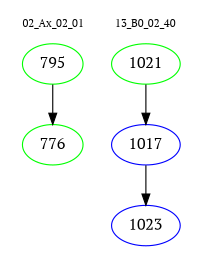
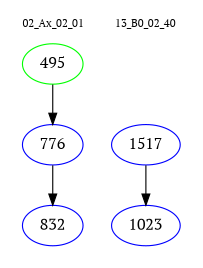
node "795": label "795" -> "495"
node "1021": removed
node "776": color green -> blue
node "1017": label "1017" -> "1517"
node "832": added
